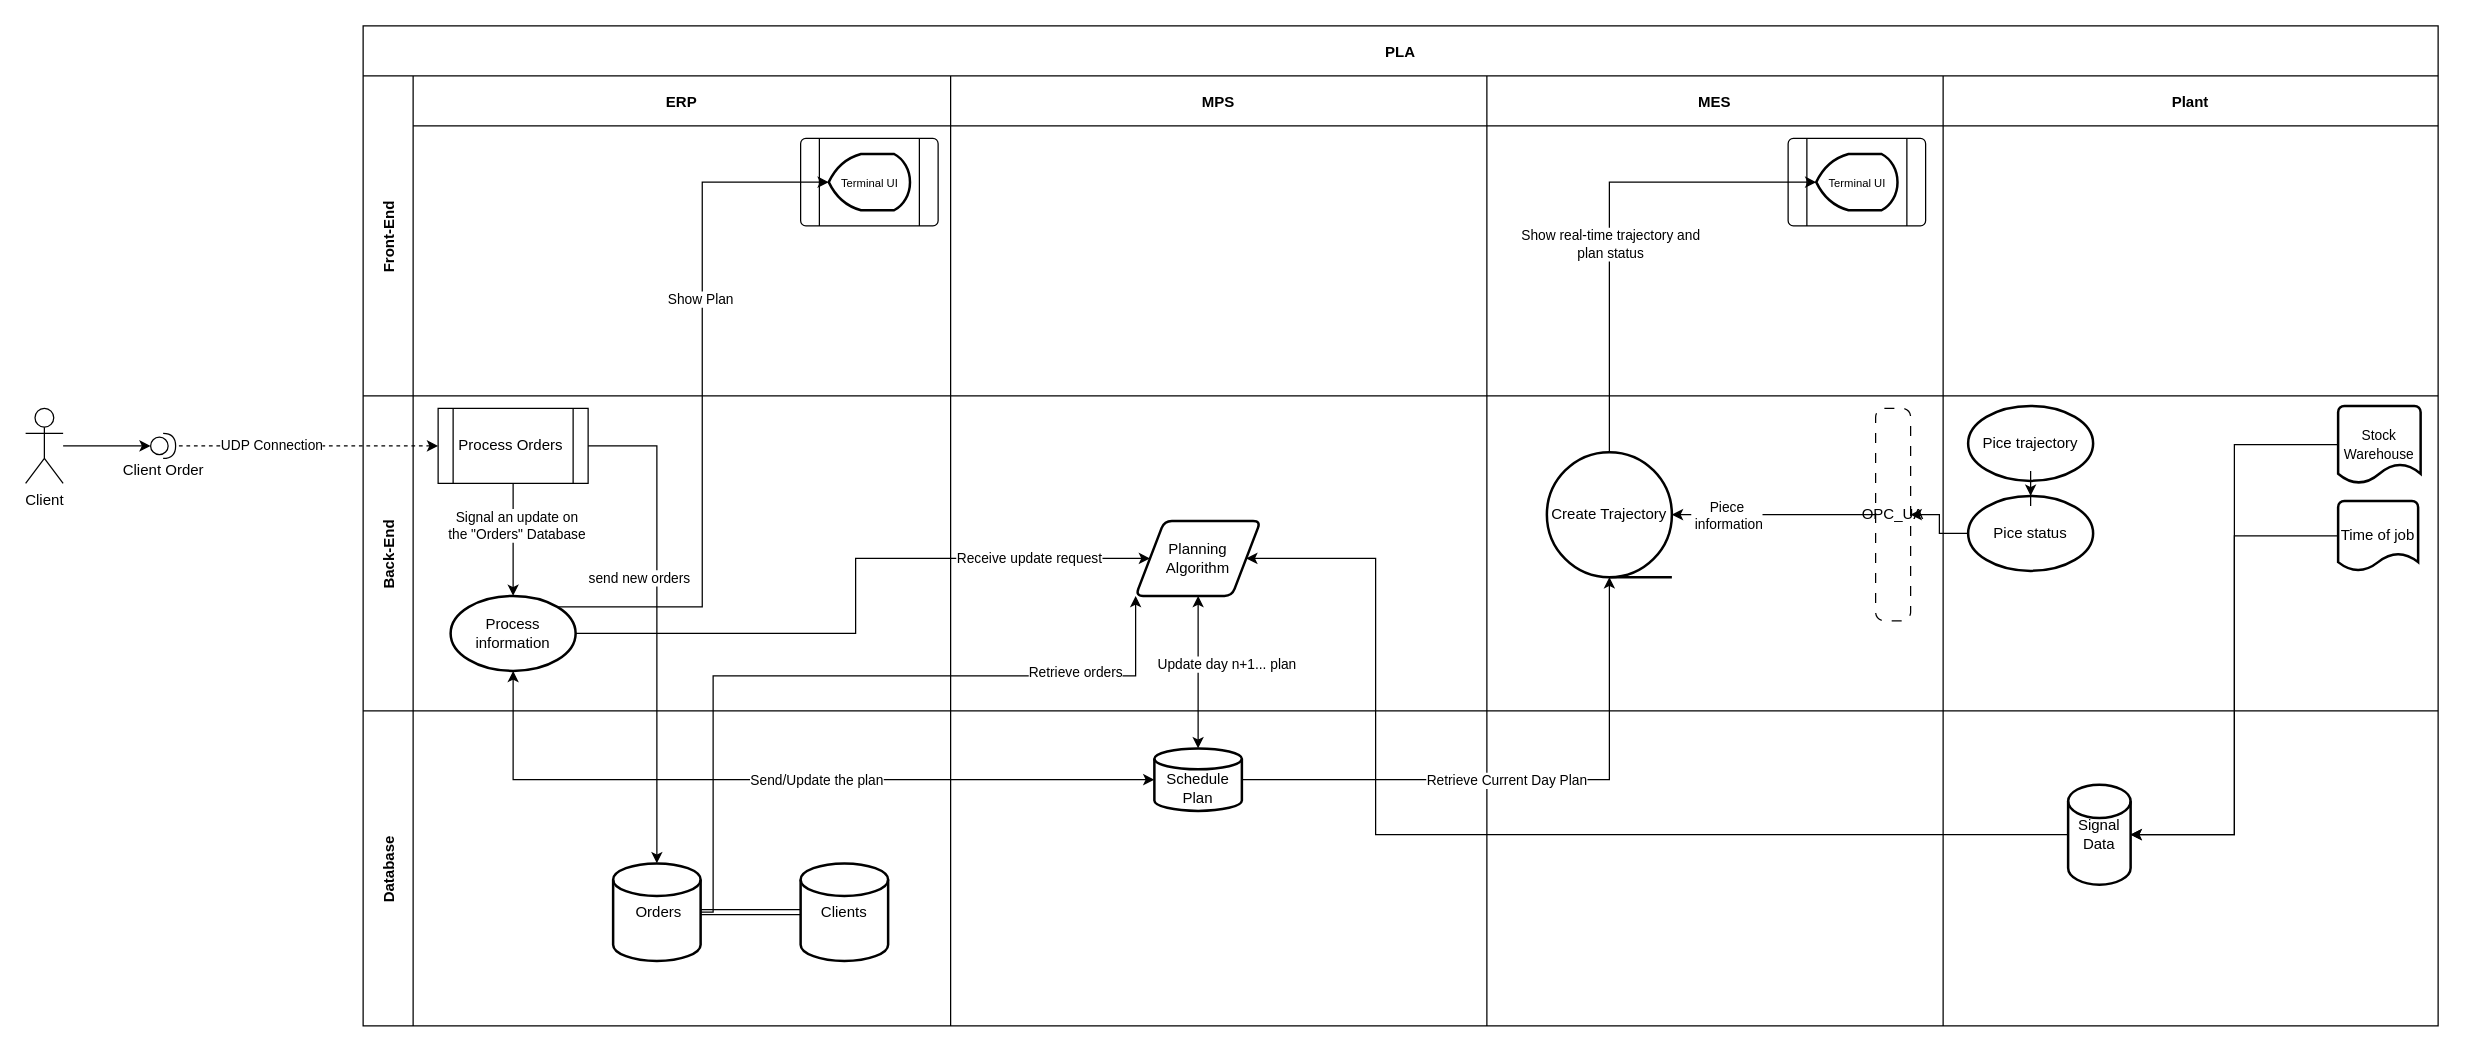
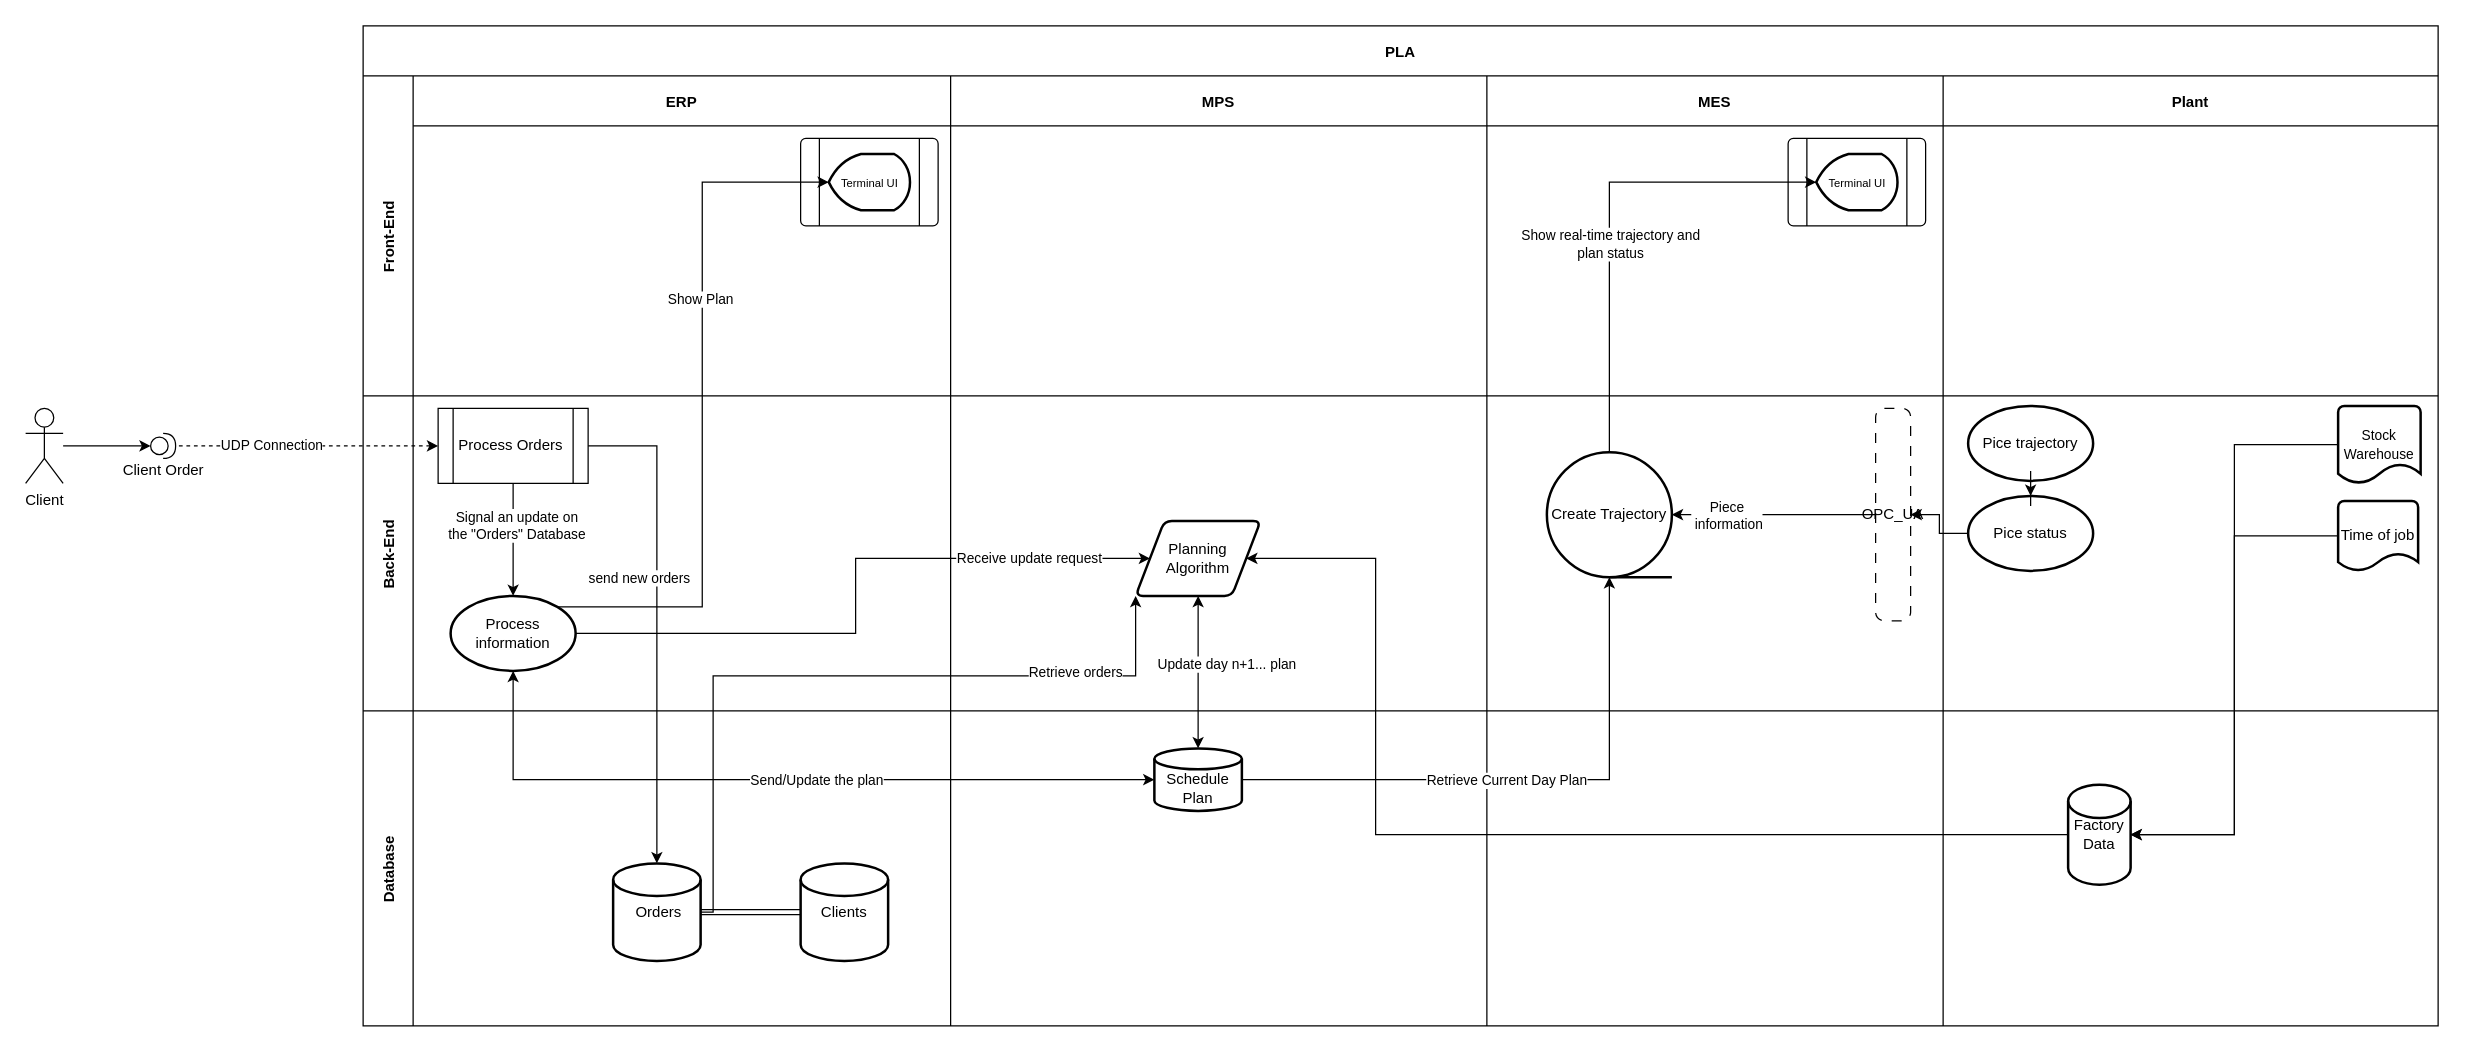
node "Signal Data": label "Signal Data" -> "Factory Data"
